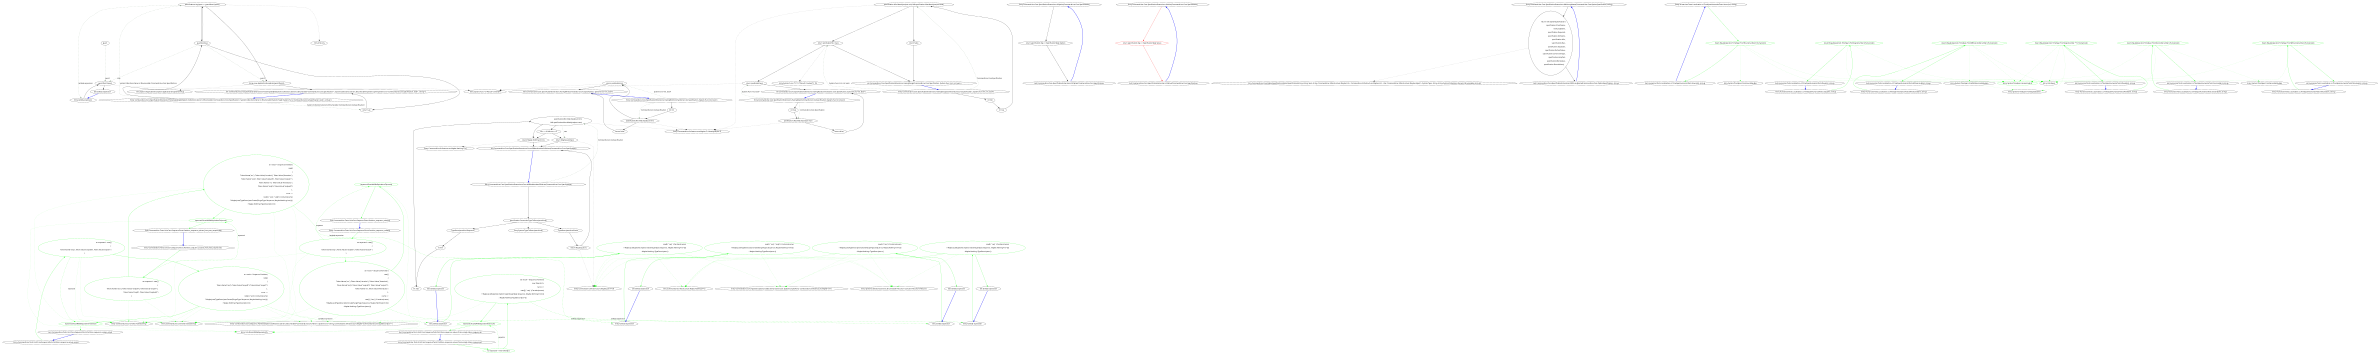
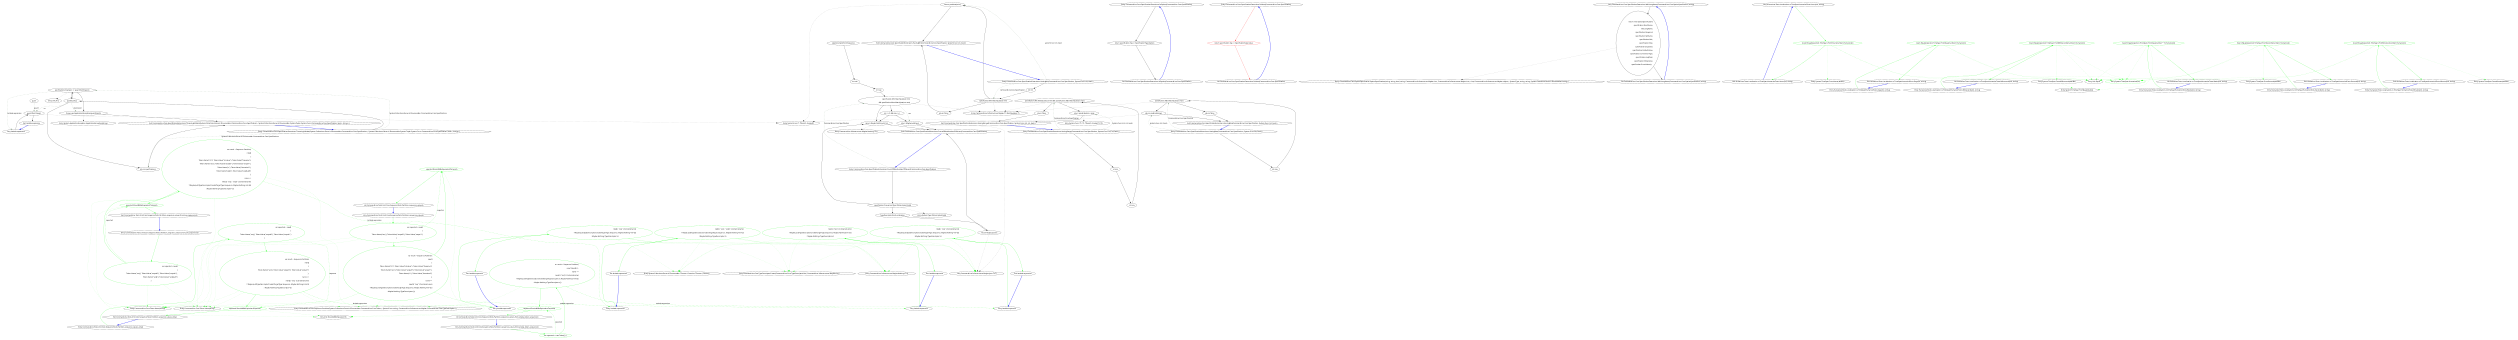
edge "return predicate(min, max);" -> "return predicate(max);": now "specification.Max.MatchJust(out max)" -> "return predicate(max);"
edge "guardsLookup" -> "throw new ApplicationException(guard.Item2);": label "guard" -> "expression"
node "Entry System.TimeSpan.FromMinutes(double)": added
node "return var;": label "return var;" -> "return specifications;"
edge "specification.ConversionType.ToDescriptorKind()" -> "TypeDescriptorKind.Sequence": now "specification.ConversionType.ToDescriptorKind()" -> "return Maybe.Nothing<int>();"
node "TypeDescriptorKind.Scalar": label "TypeDescriptorKind.Scalar" -> "TypeDescriptorKind.Localisation"
